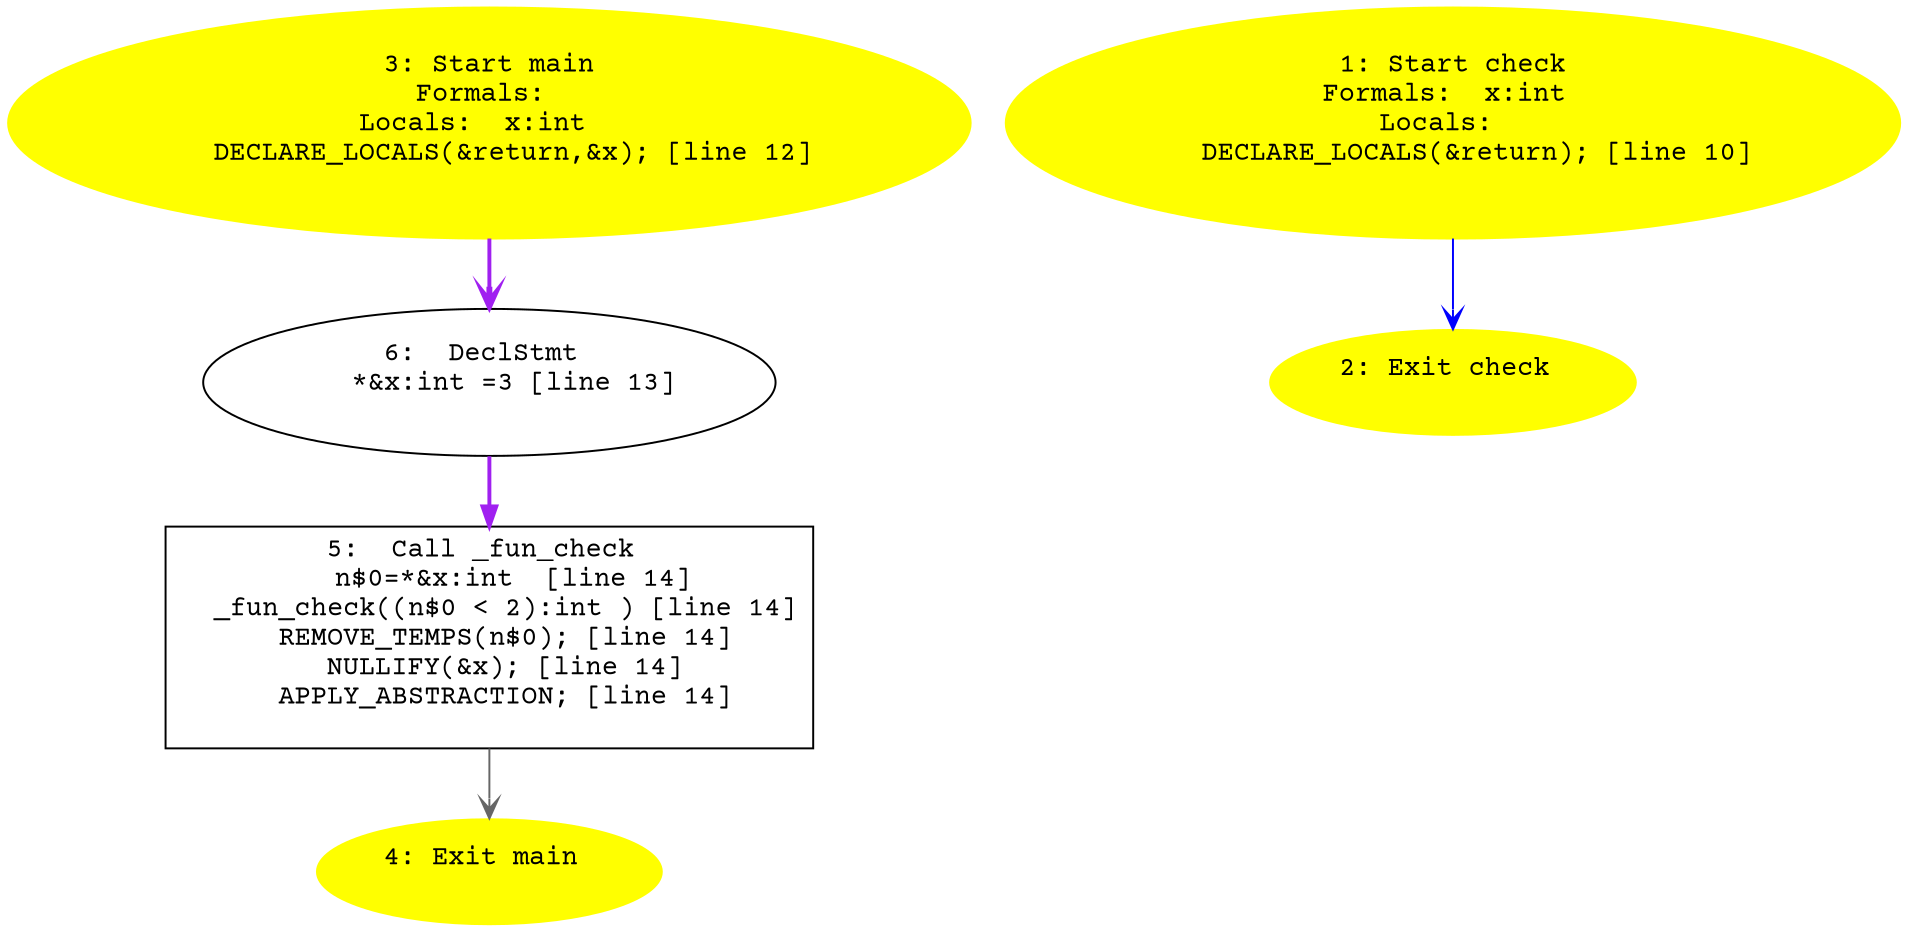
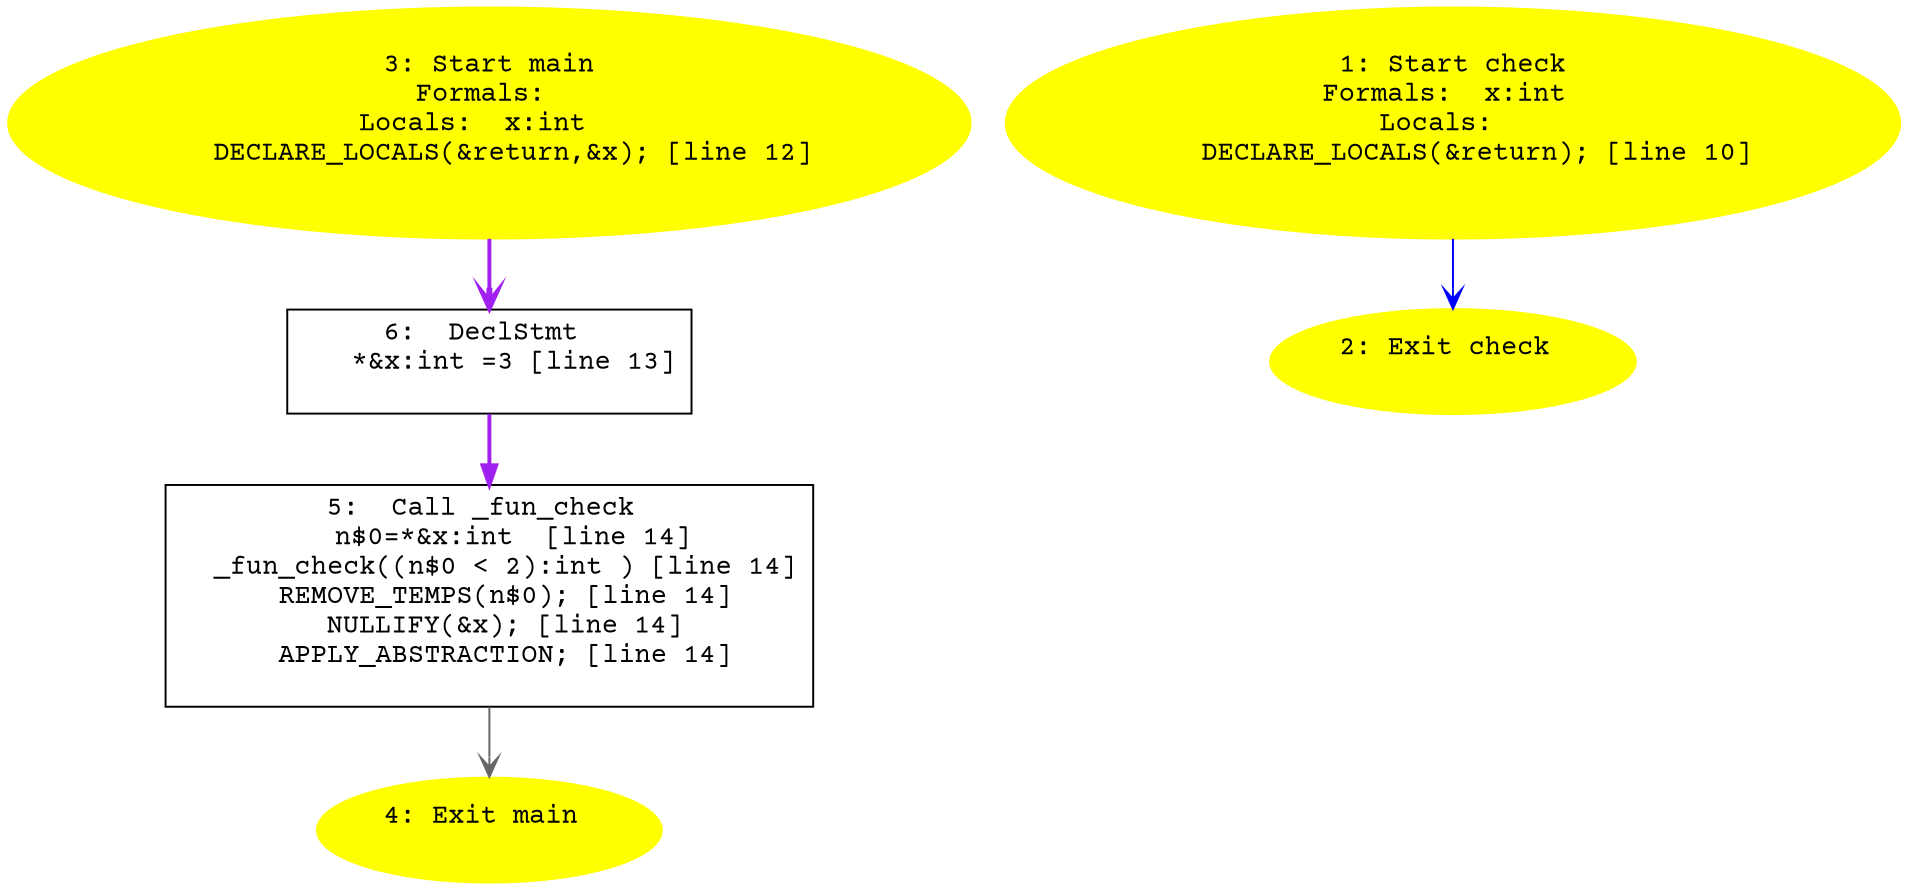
node "6:  DeclStmt *&x:int =3 [line 13]": shape ellipse -> box
